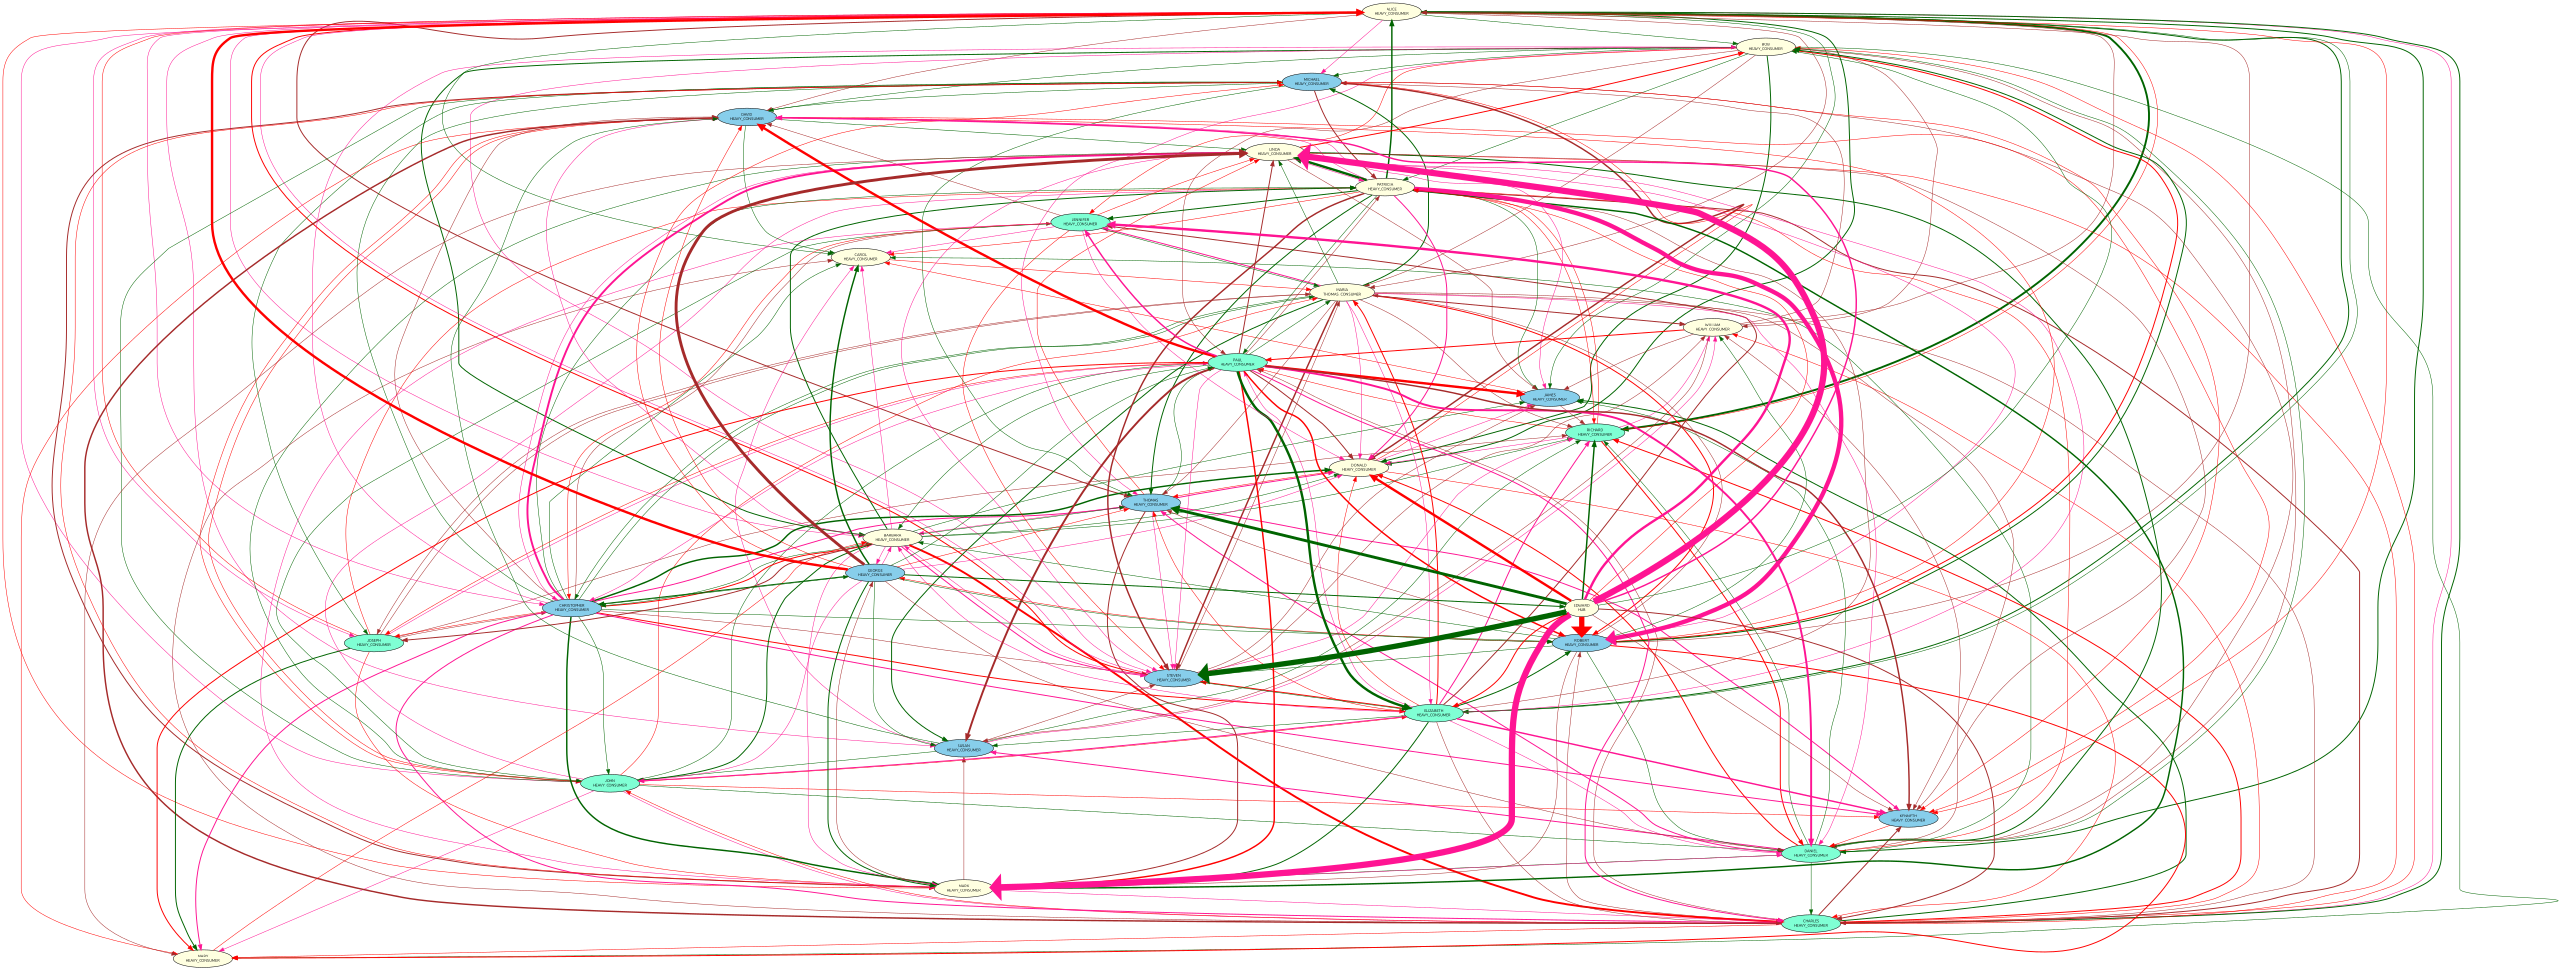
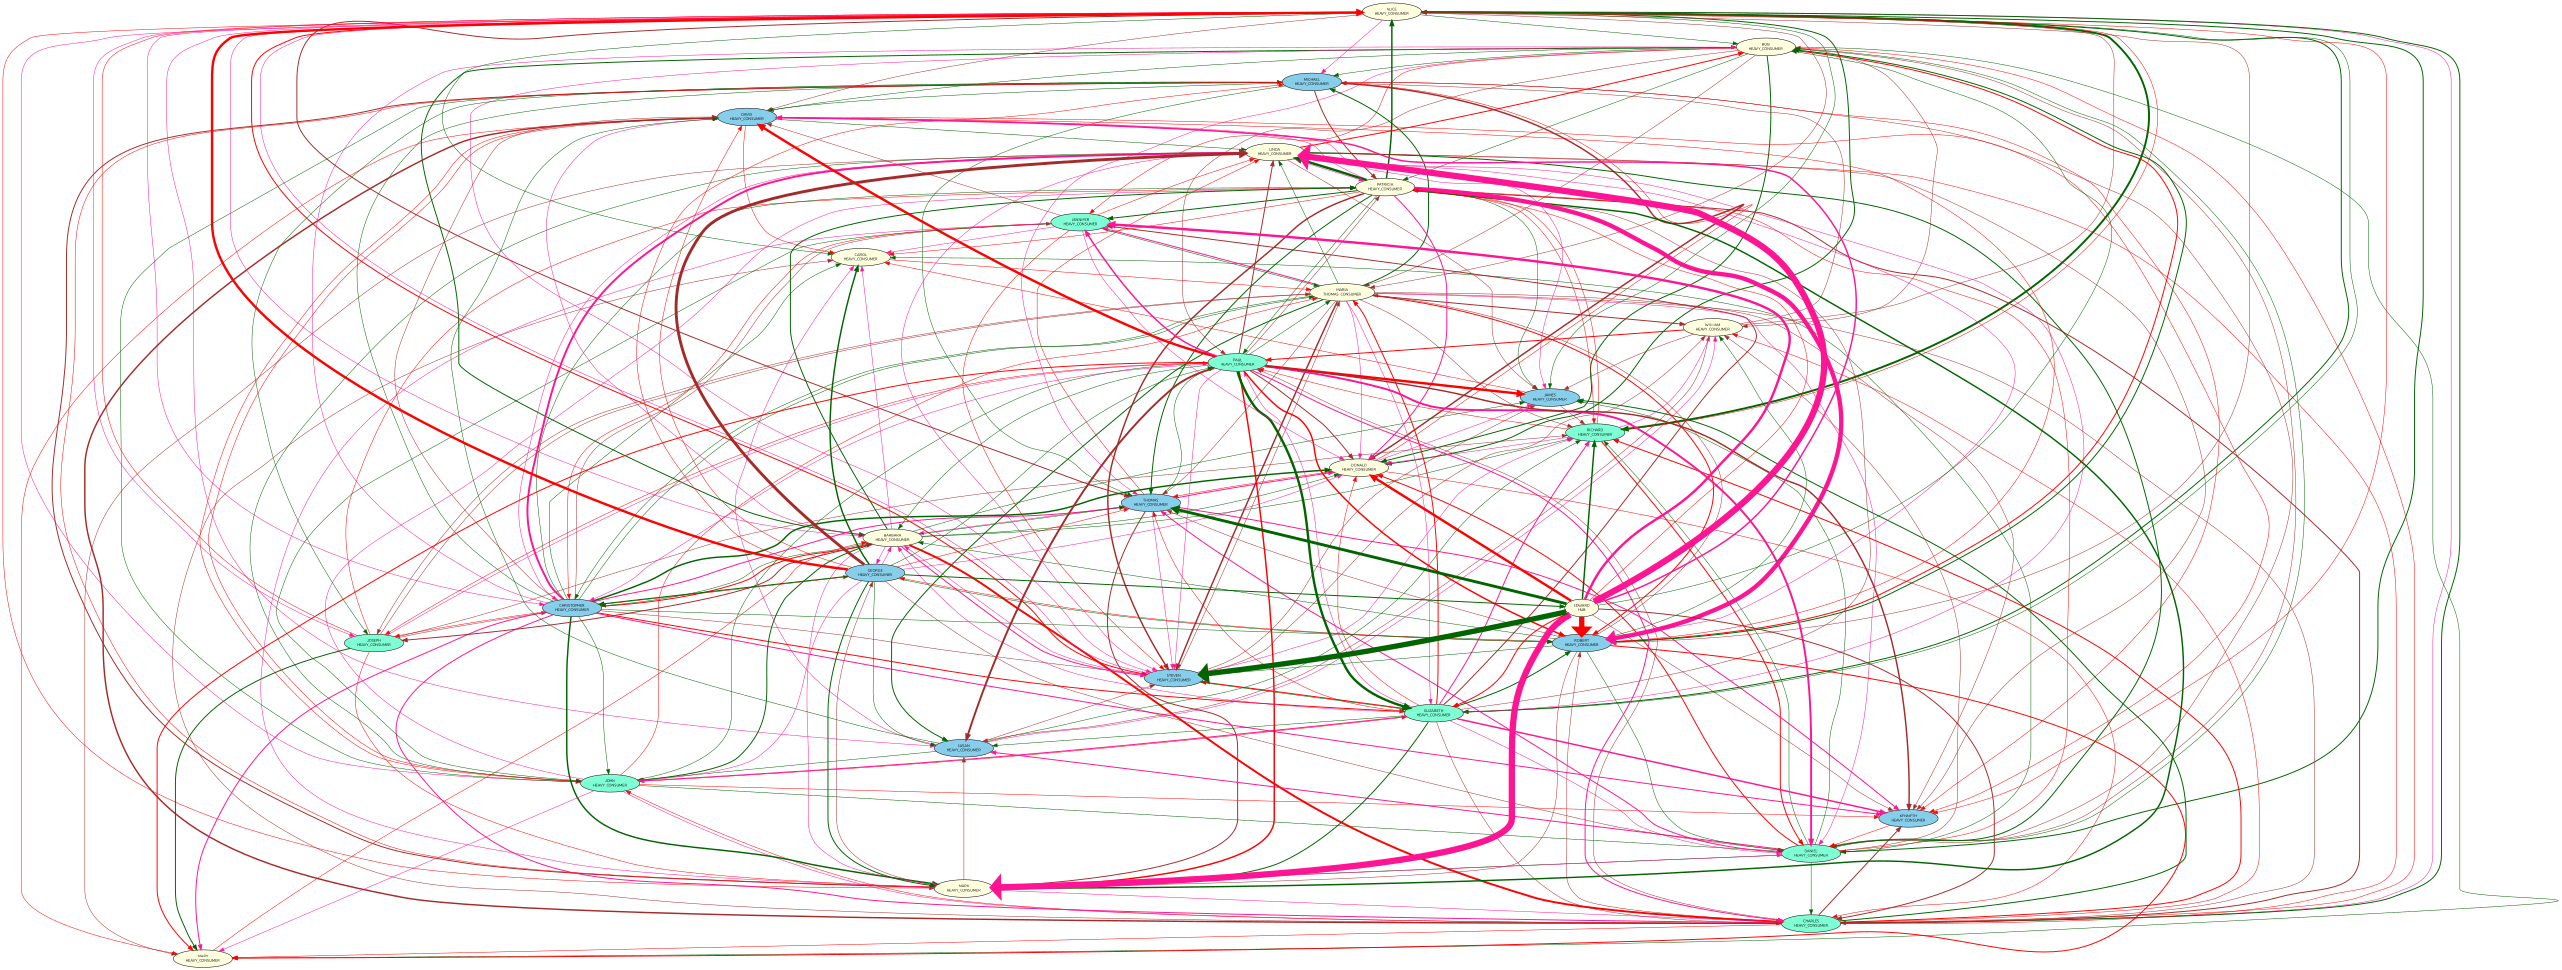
edge "DAVID HEAVY_CONSUMER" -> "CAROL HEAVY_CONSUMER": color darkgreen -> red
edge "CHRISTOPHER HEAVY_CONSUMER" -> "GEORGE HEAVY_CONSUMER": color darkgreen -> red
